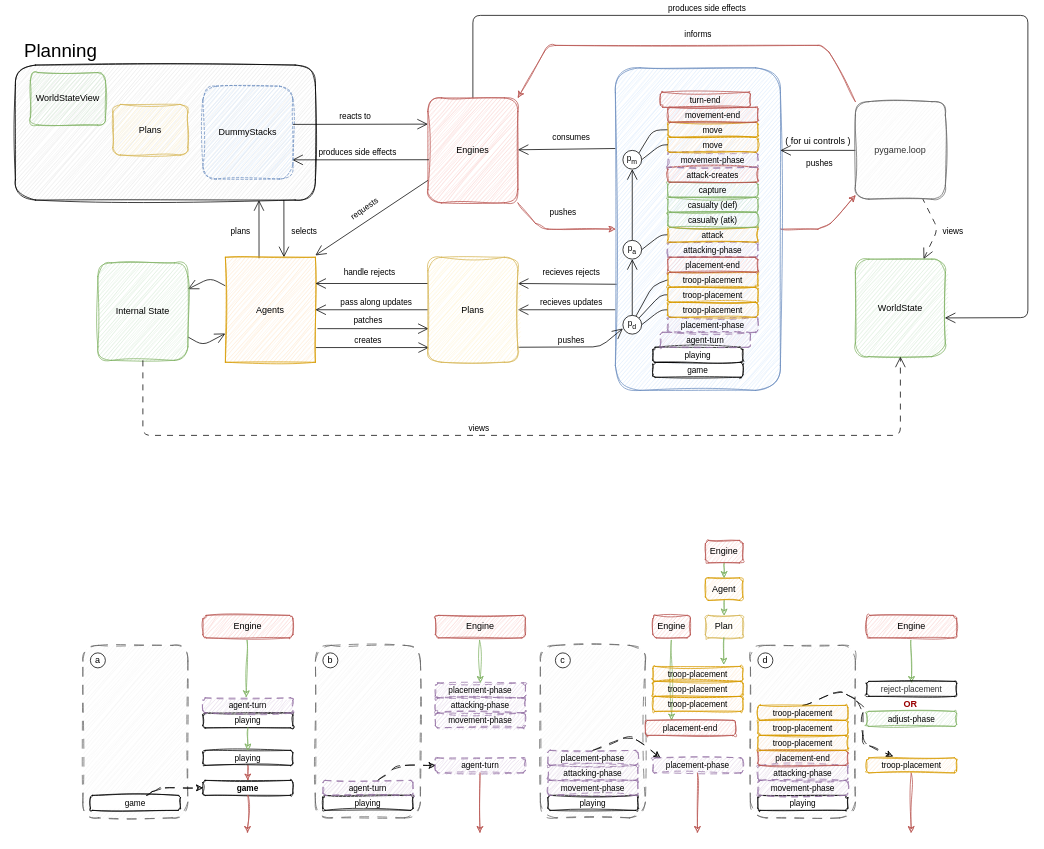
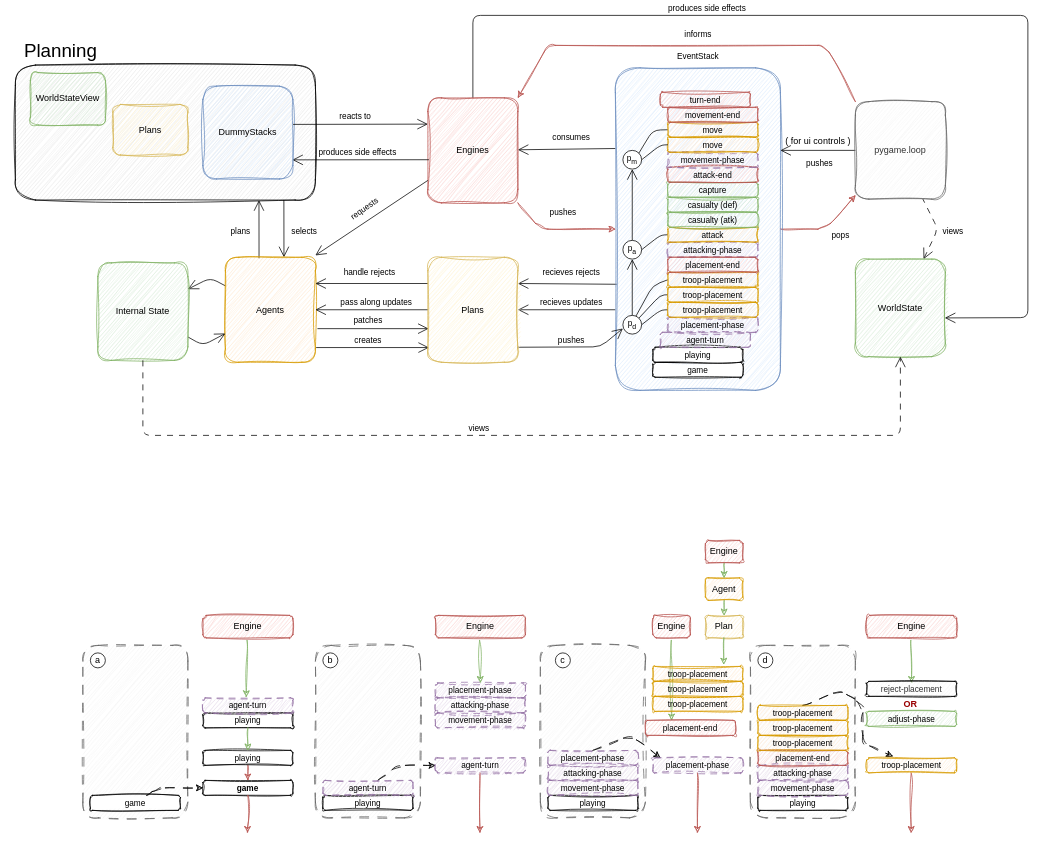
node "EventStack": added
node "DummyStacks": style dashed -> solid
node "attack-creates": label "attack-creates" -> "attack-end"
node "pops": added
node "Agents": shape rectangle -> rounded rectangle
